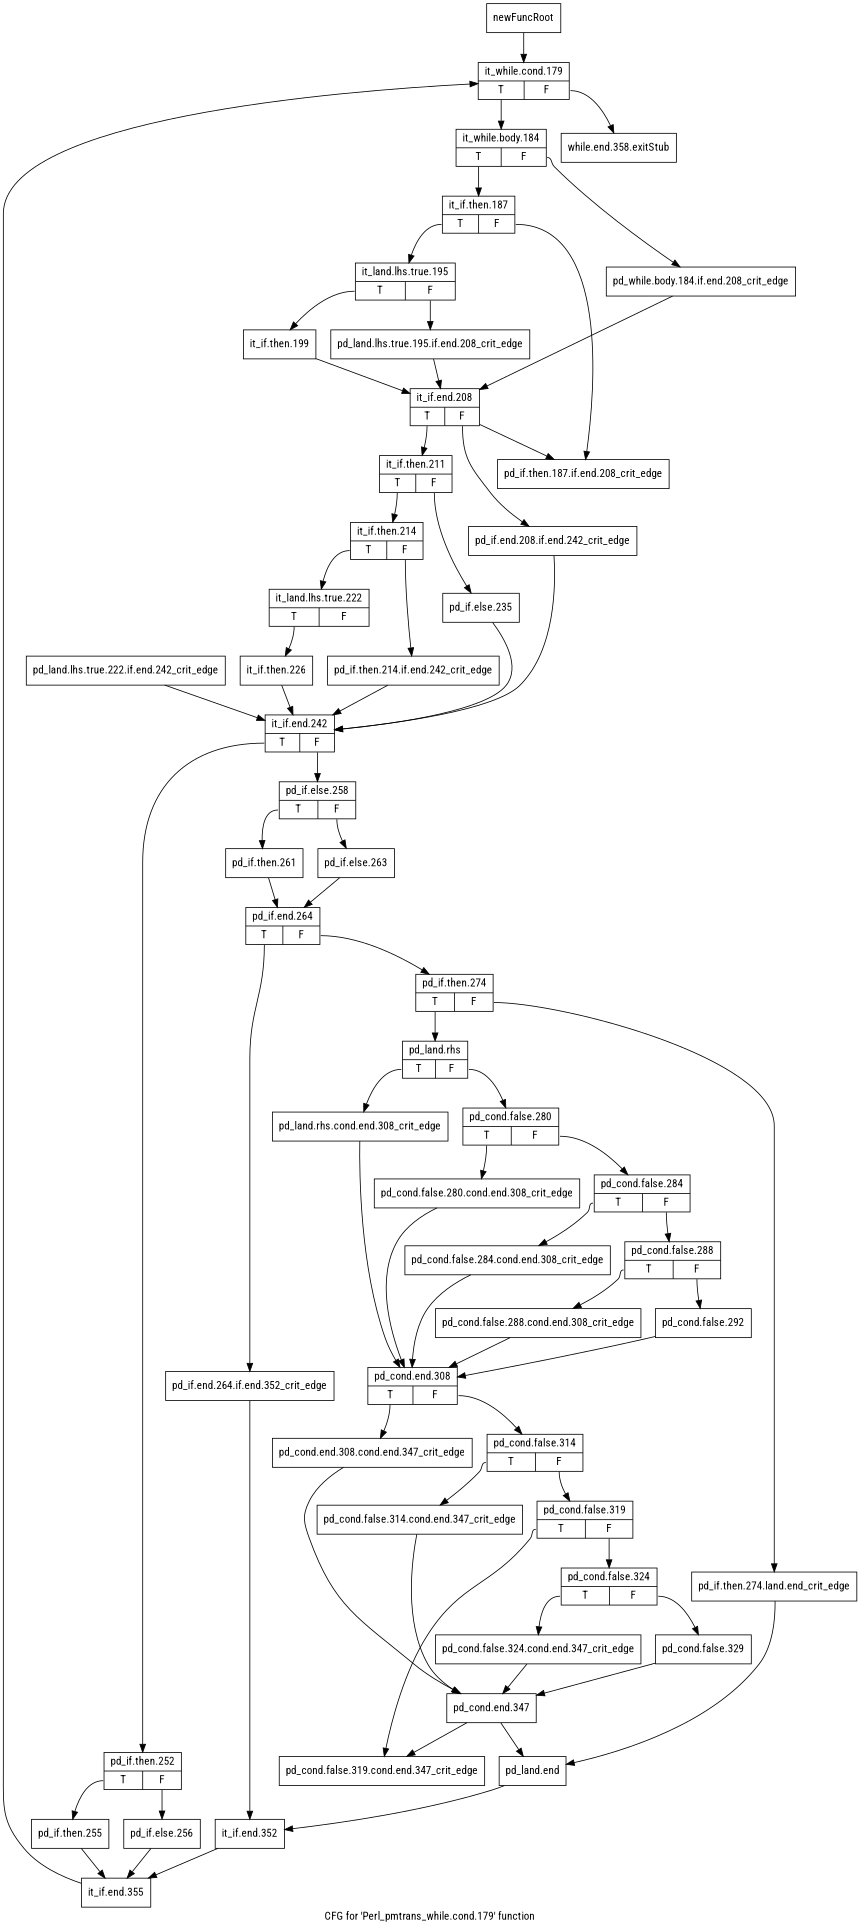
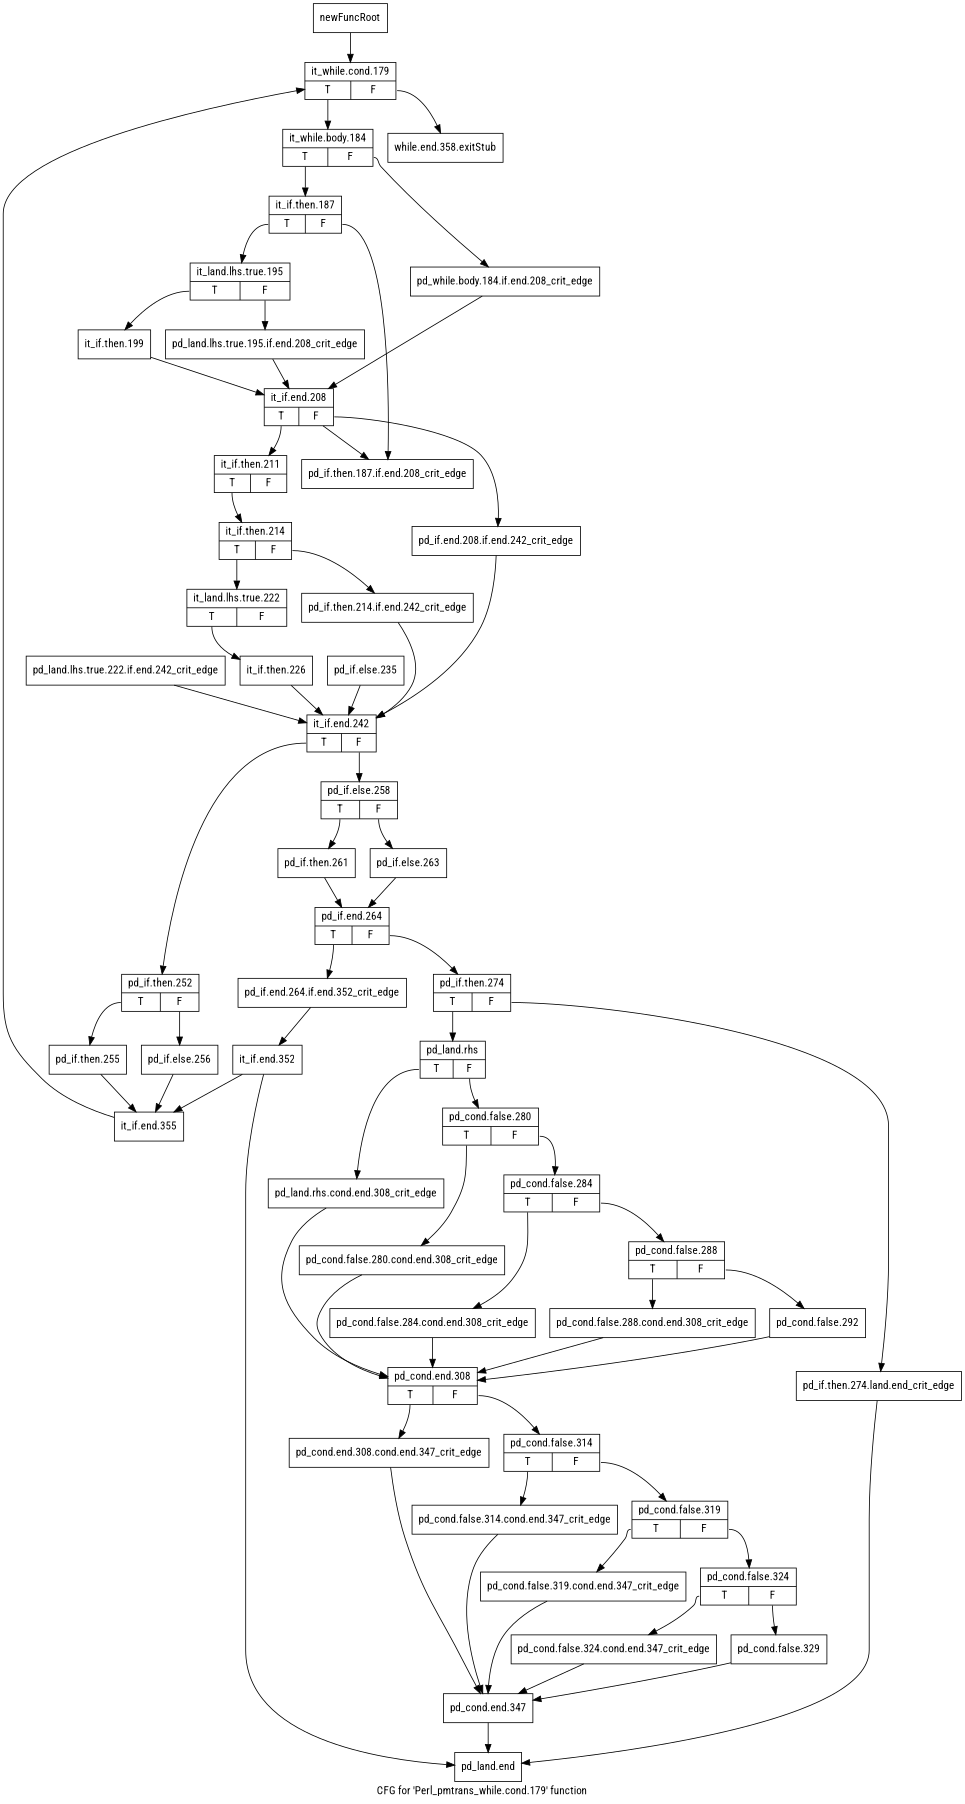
edge "it_if.then.211" -> "pd_if.else.235": removed
edge "pd_cond.end.347" -> "pd_cond.false.319.cond.end.347_crit_edge": reversed
edge "pd_land.end" -> "it_if.end.352": reversed
